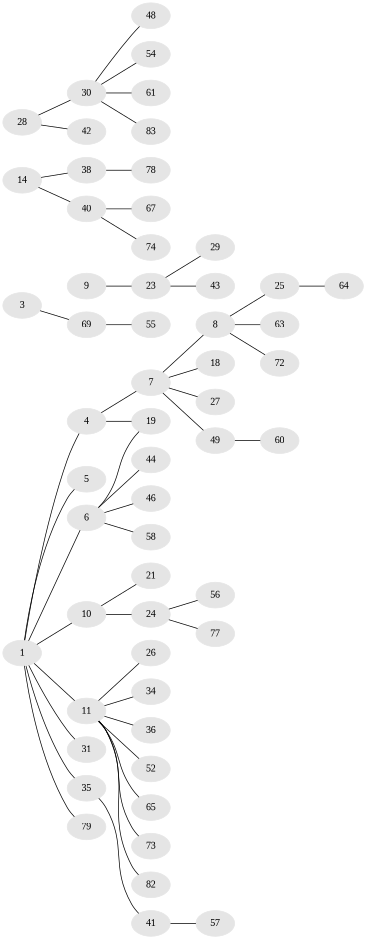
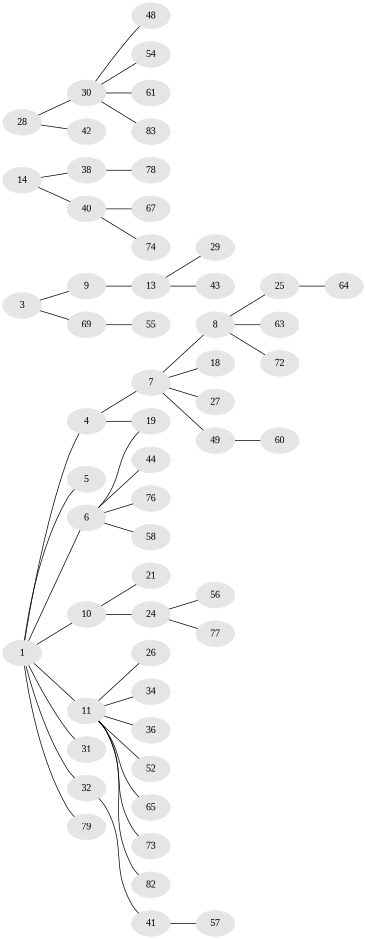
node "23": label "23" -> "13"
edge "9" -- "3": added
node "46": label "46" -> "76"
node "35": label "35" -> "32"
